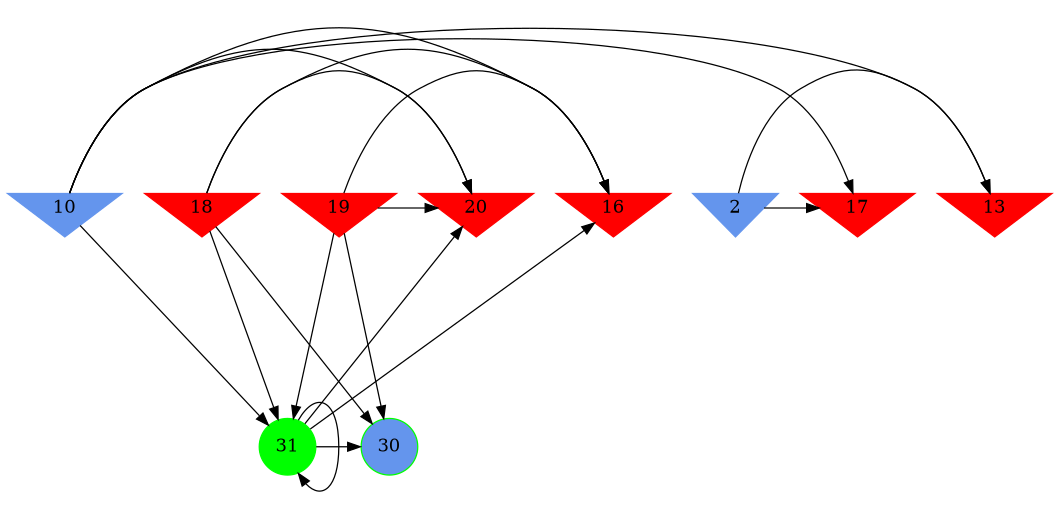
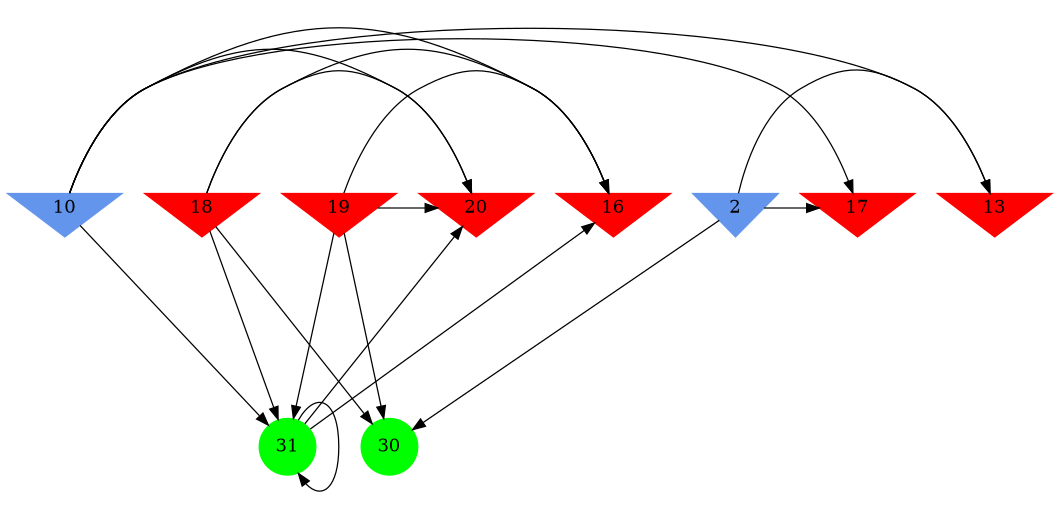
edge "31" -> "30": now "2" -> "30"
node "30": fillcolor cornflowerblue -> green
